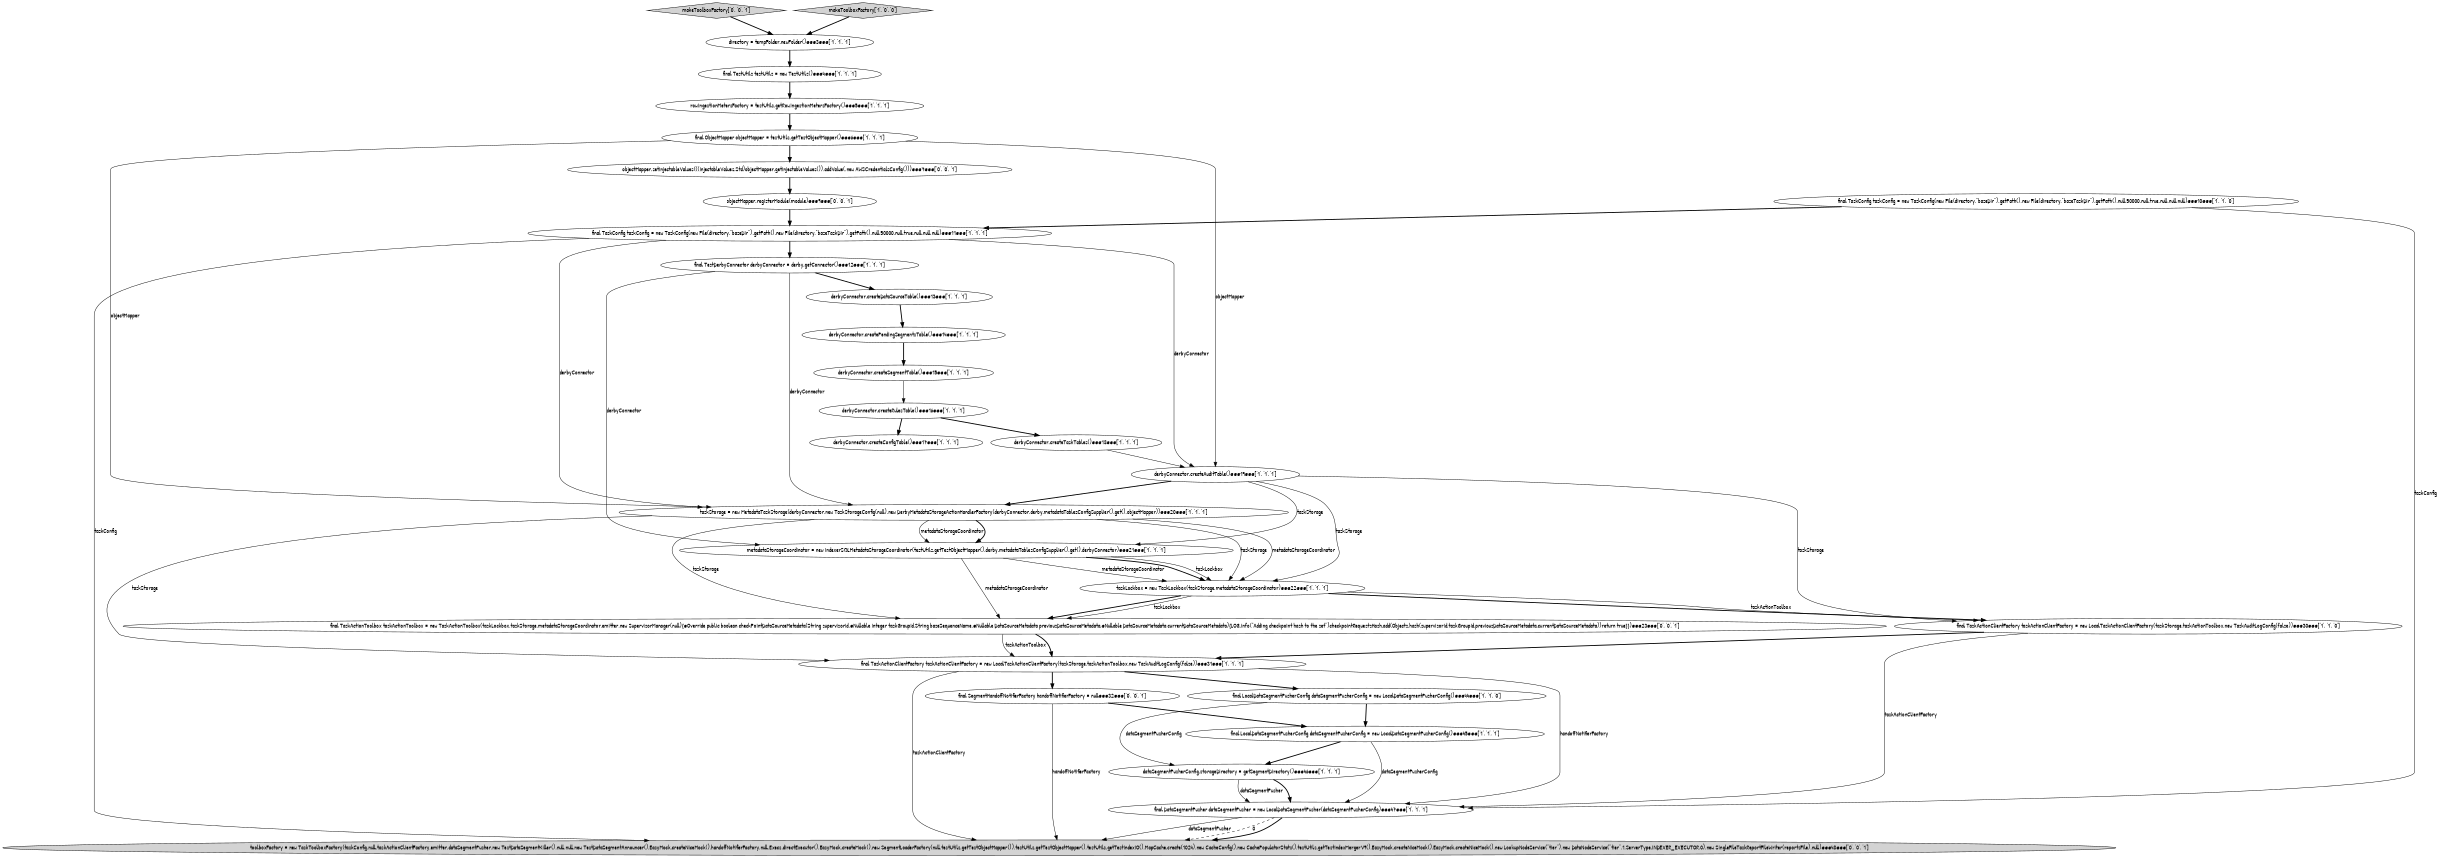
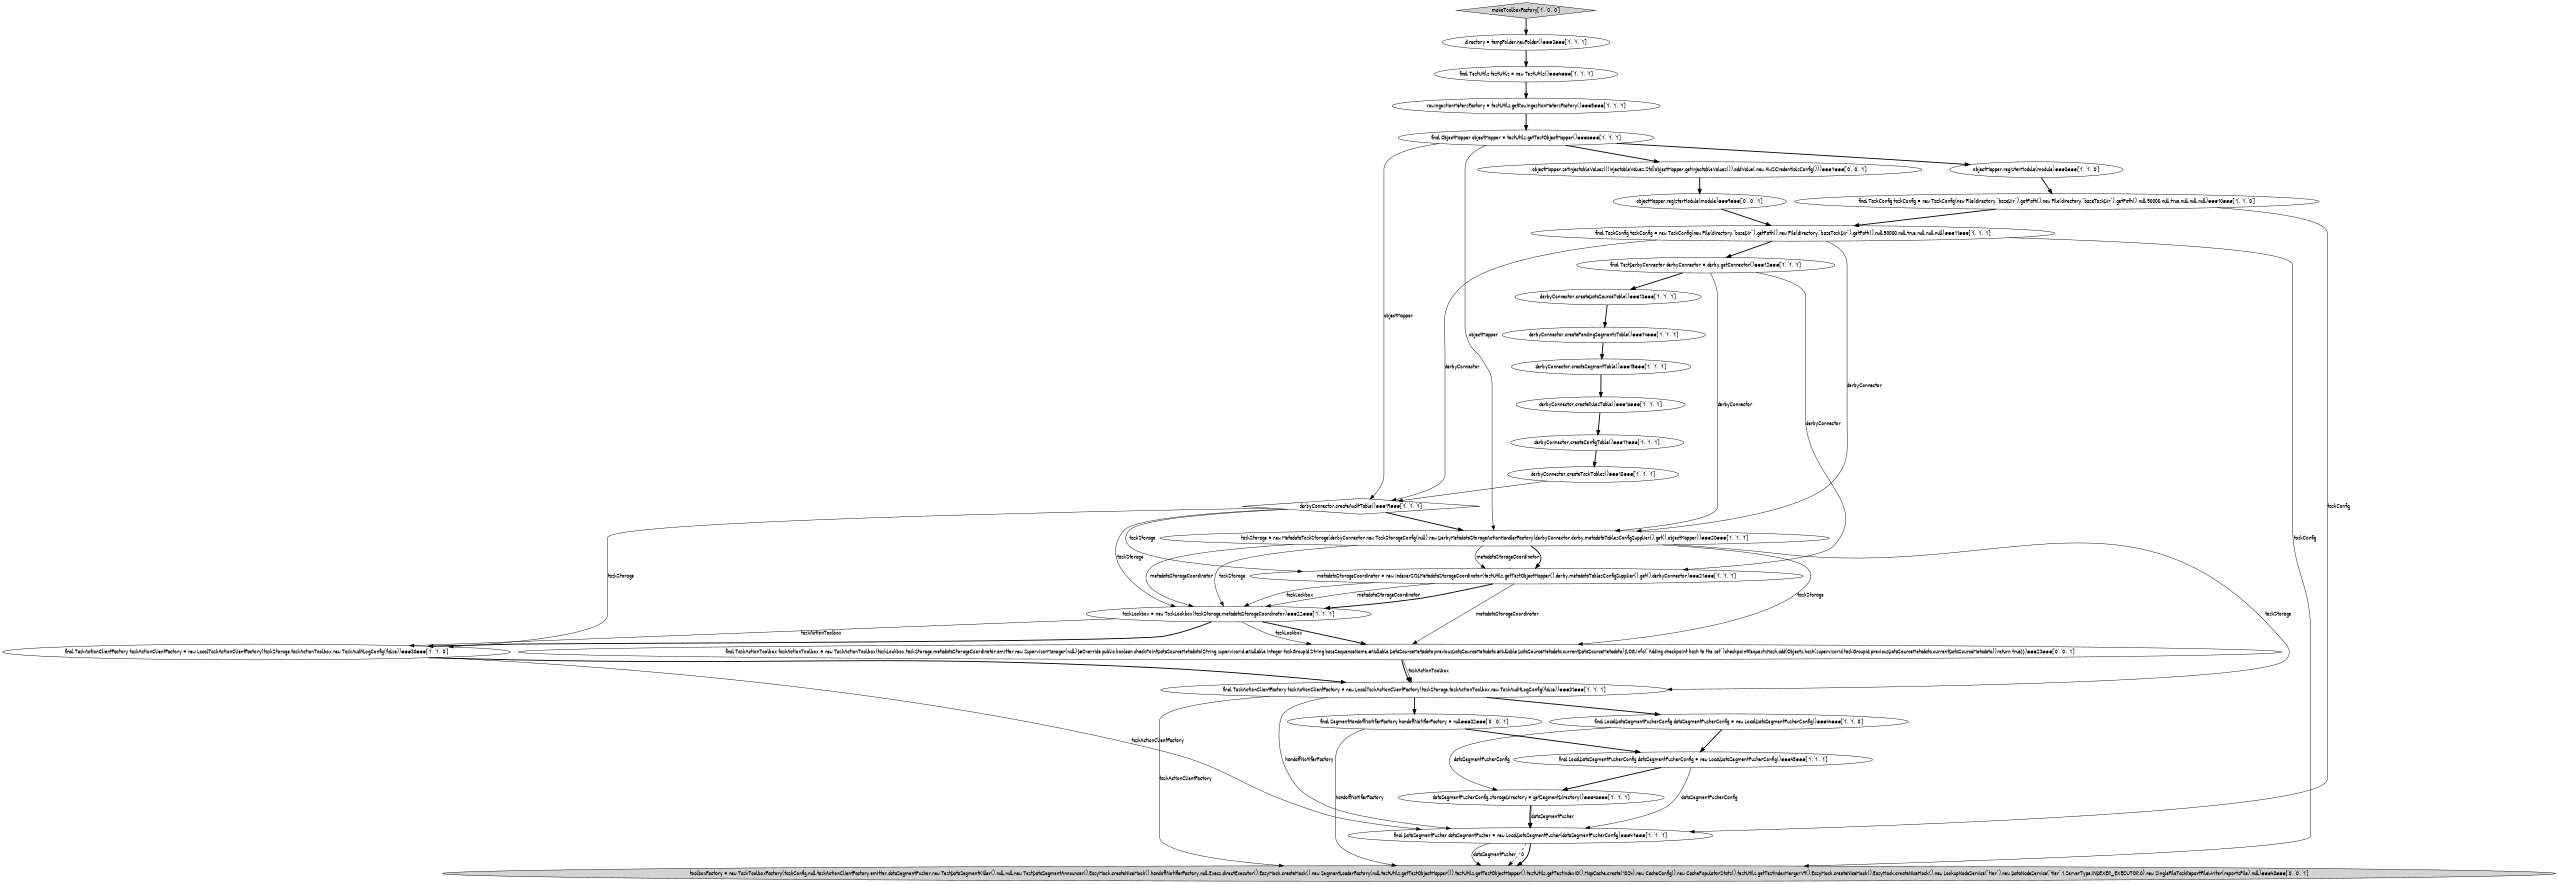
node "makeToolboxFactory['0', '0', '1']": removed
node "objectMapper.registerModule(module)@@@8@@@['1', '1', '0']": added
edge "derbyConnector.createSegmentTable()@@@15@@@['1', '1', '1']" -> "derbyConnector.createRulesTable()@@@16@@@['1', '1', '1']": style solid -> bold
edge "derbyConnector.createRulesTable()@@@16@@@['1', '1', '1']" -> "derbyConnector.createTaskTables()@@@18@@@['1', '1', '1']": now "derbyConnector.createConfigTable()@@@17@@@['1', '1', '1']" -> "derbyConnector.createTaskTables()@@@18@@@['1', '1', '1']"
node "derbyConnector.createAuditTable()@@@19@@@['1', '1', '1']": shape ellipse -> diamond
